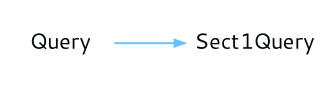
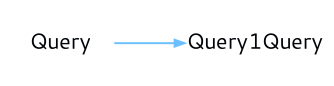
node "Sect1Query": label "Sect1Query" -> "Query1Query"
